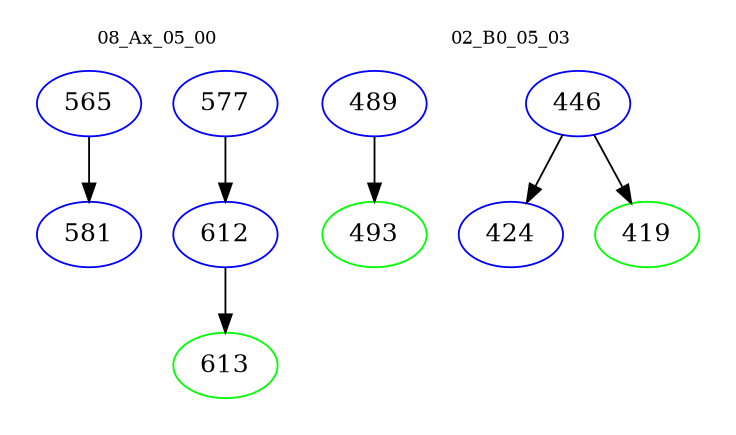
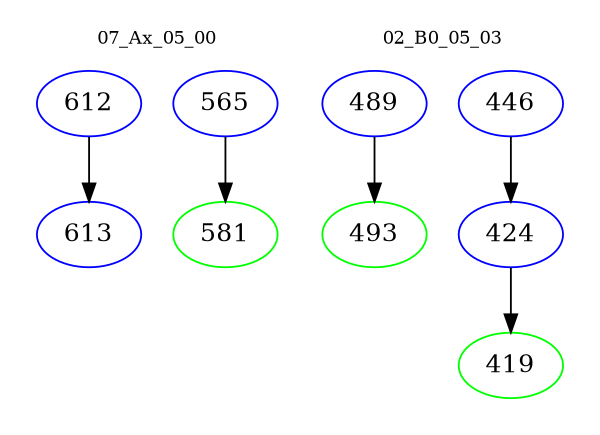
cluster "08_Ax_05_00": label "08_Ax_05_00" -> "07_Ax_05_00"
node "577": removed
edge "446" -> "419": now "424" -> "419"
node "581": color blue -> green
node "613": color green -> blue
